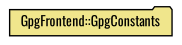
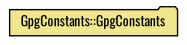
node "GpgFrontend::GpgConstants": label "GpgFrontend::GpgConstants" -> "GpgConstants::GpgConstants"
